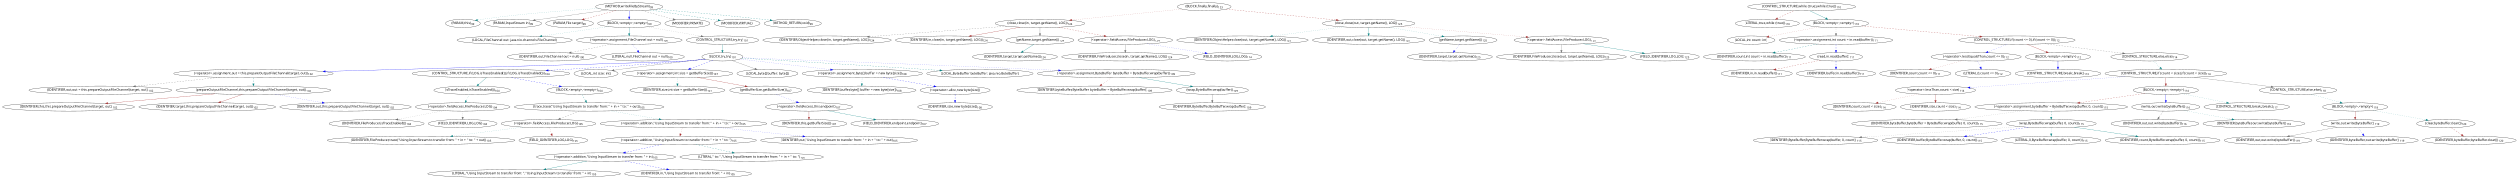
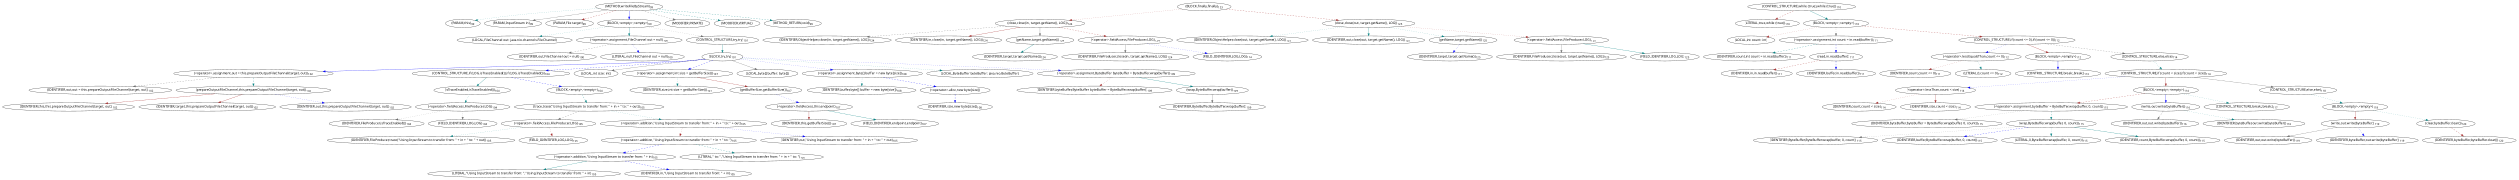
edge "(BLOCK,try,try)" -> "(LOCAL,ByteBuffer byteBuffer: java.nio.ByteBuffer)": style dashed -> dotted
edge "(<operator>.lessEqualsThan,count <= 0)" -> "(LITERAL,0,count <= 0)": color blue -> teal
